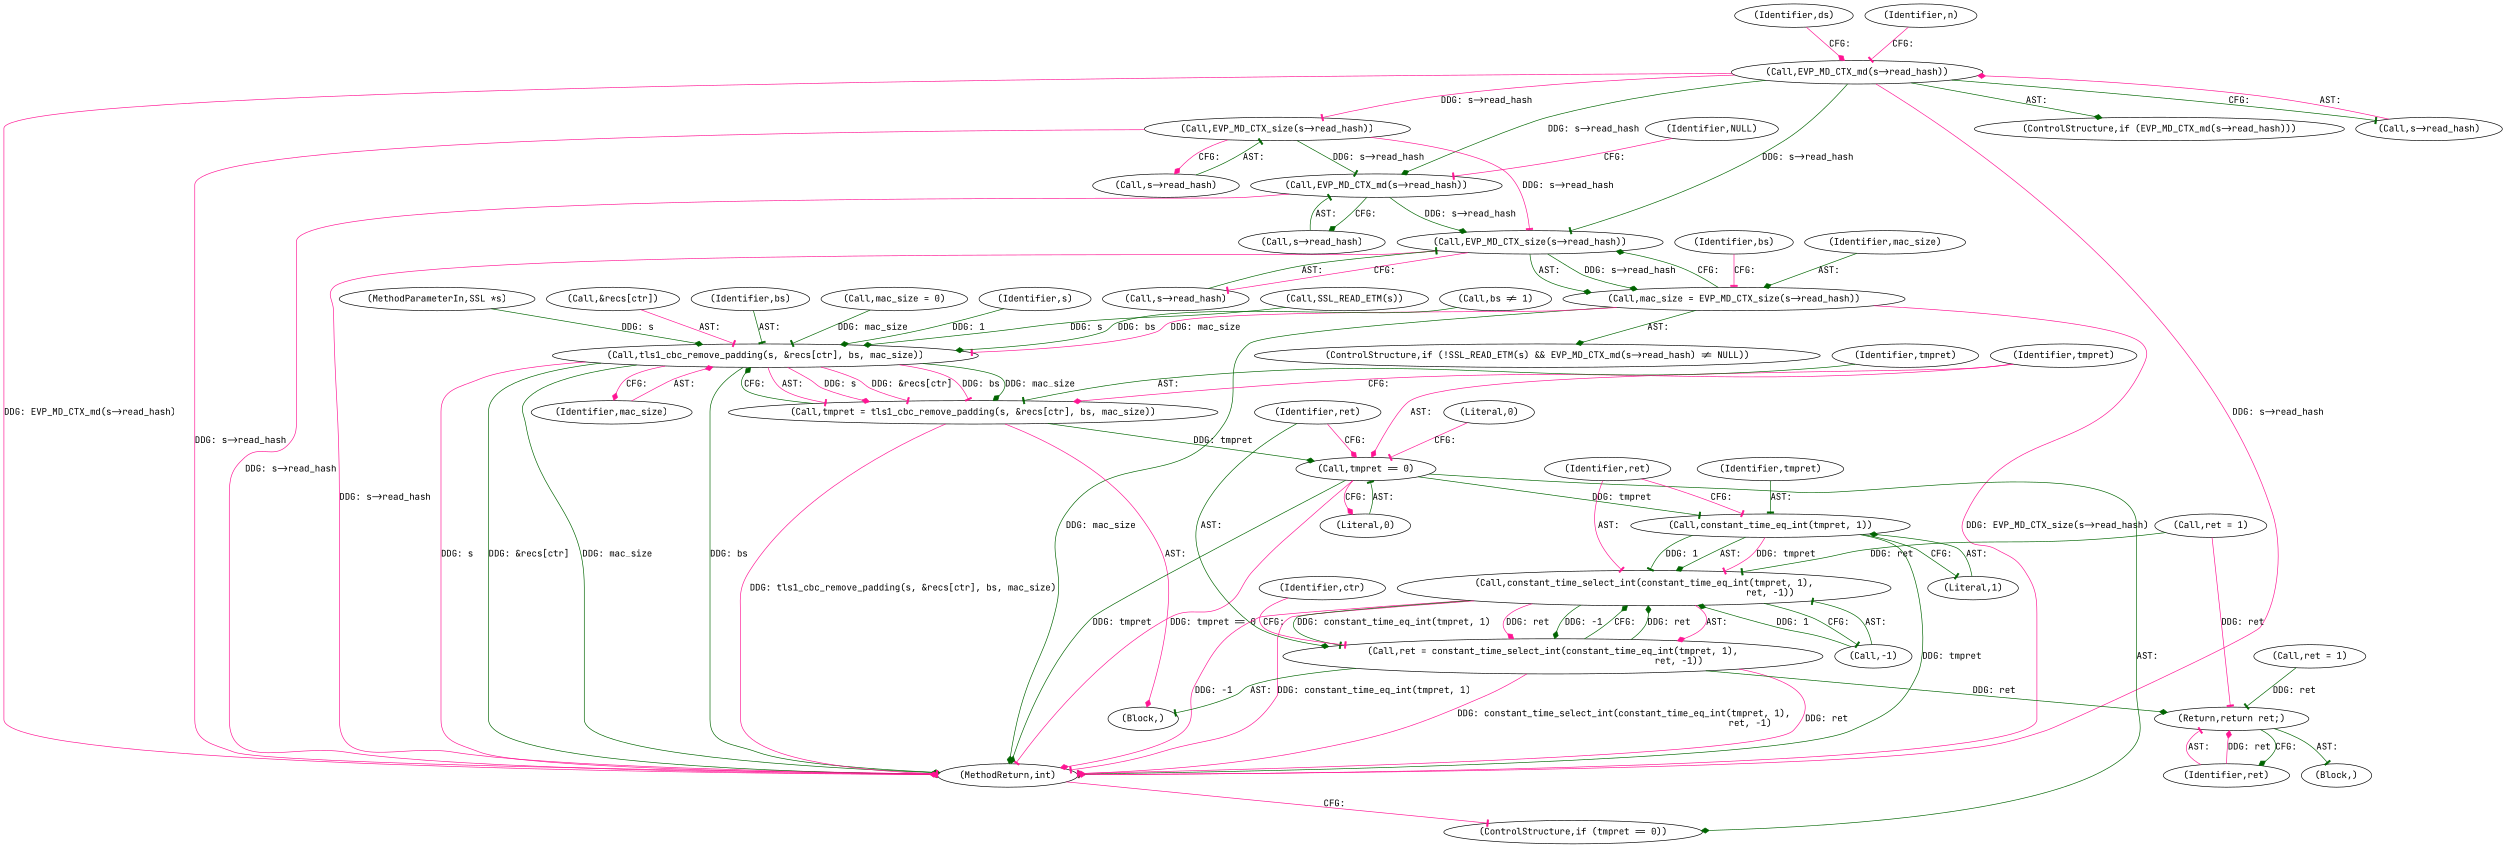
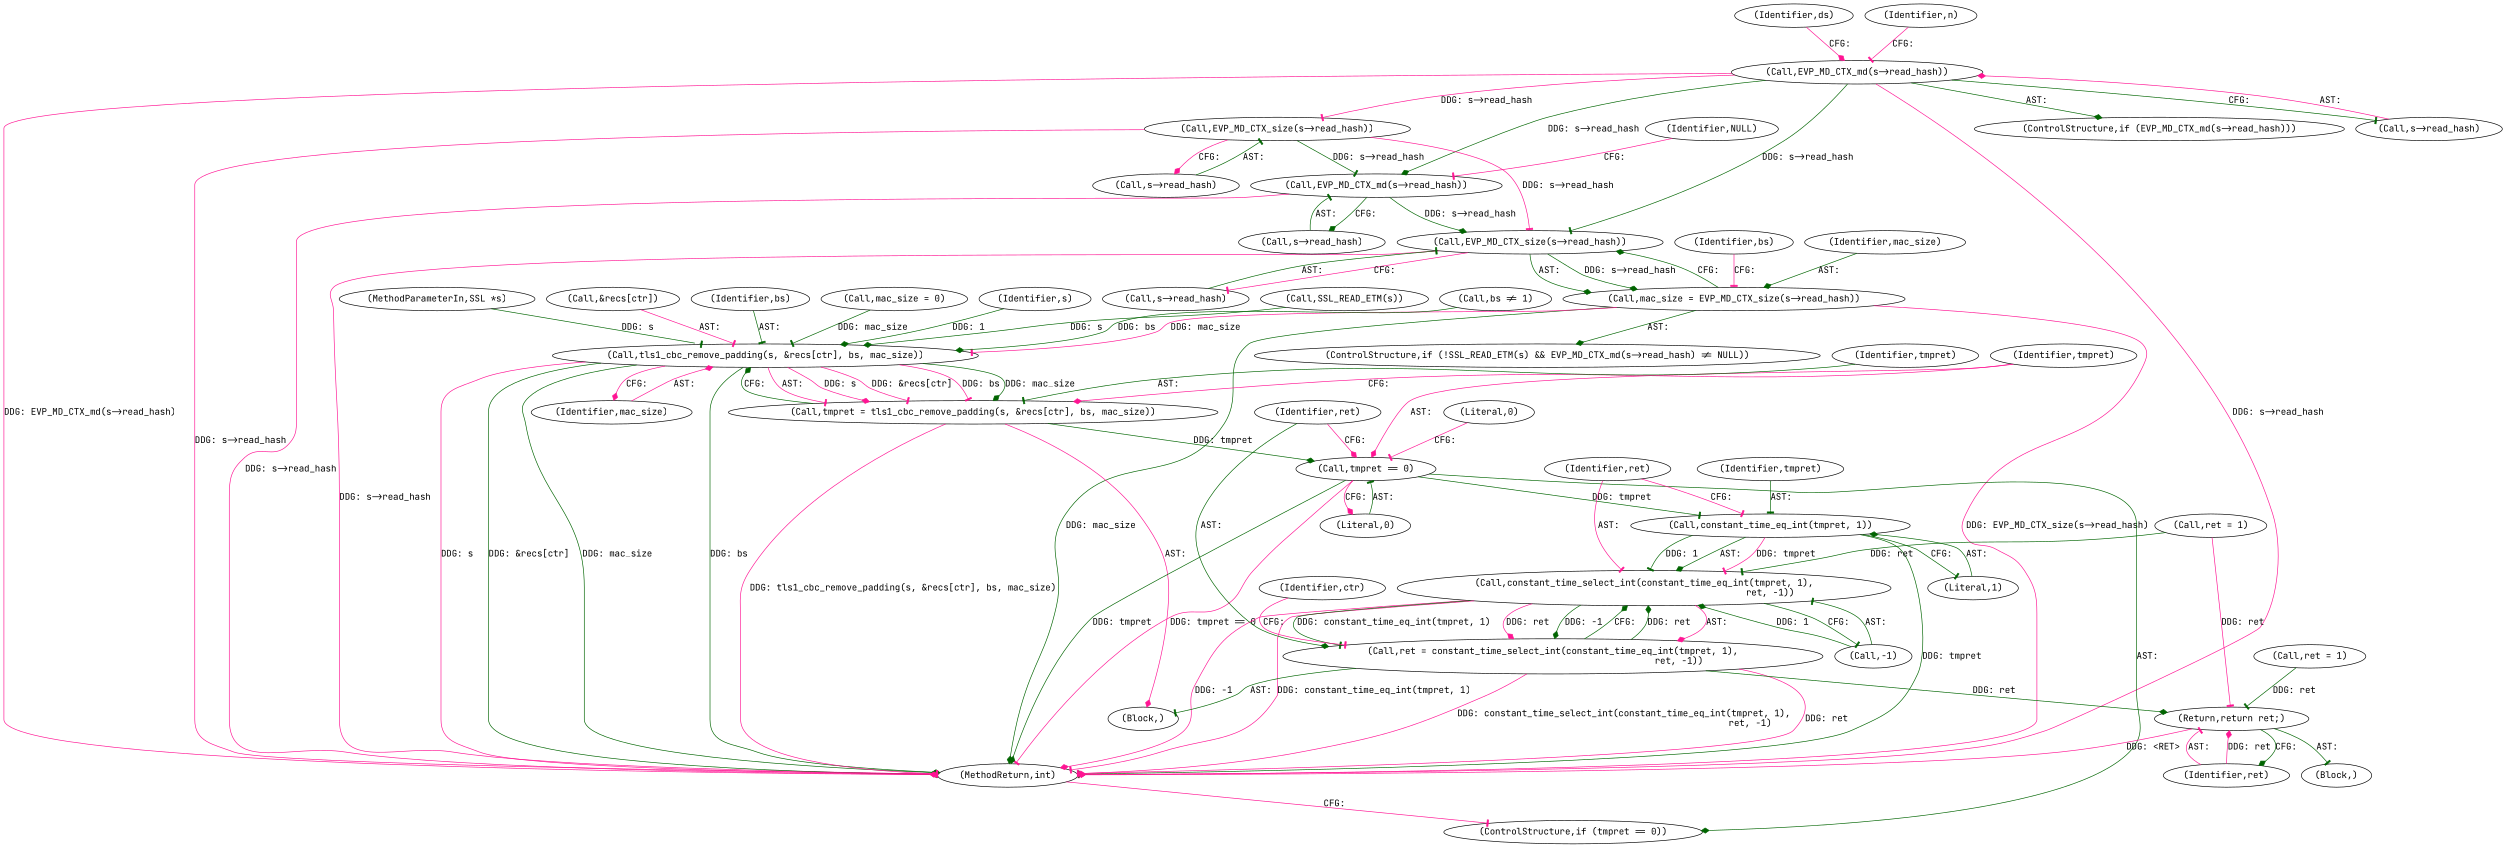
edge "(MethodParameterIn,SSL *s)" -> "(Call,tls1_cbc_remove_padding(s, &recs[ctr], bs, mac_size))": arrowhead diamond -> tee
edge "(Return,return ret;)" -> "(MethodReturn,int)": added, label "DDG: <RET>"
